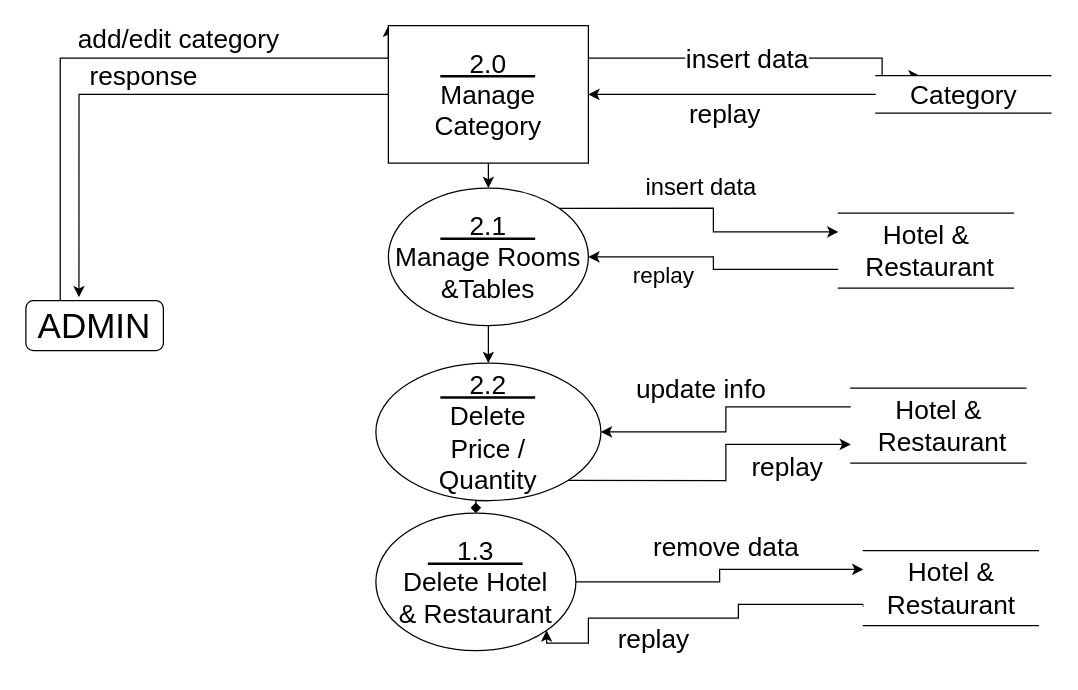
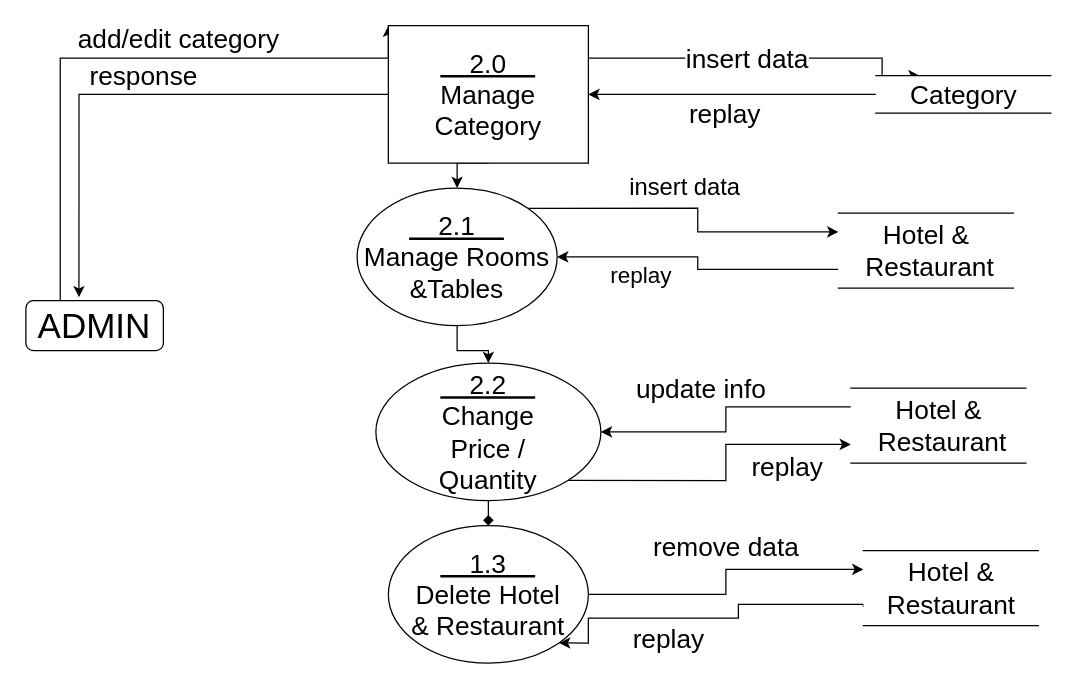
node "2.1 Manage Rooms &Tables": moved (488, 257) -> (457, 257)
node "2.2 Delete Price / Quantity": label "2.2 Delete Price / Quantity" -> "2.2 Change Price / Quantity"
node "1.3 Delete Hotel & Restaurant": moved (476, 582) -> (488, 594)
